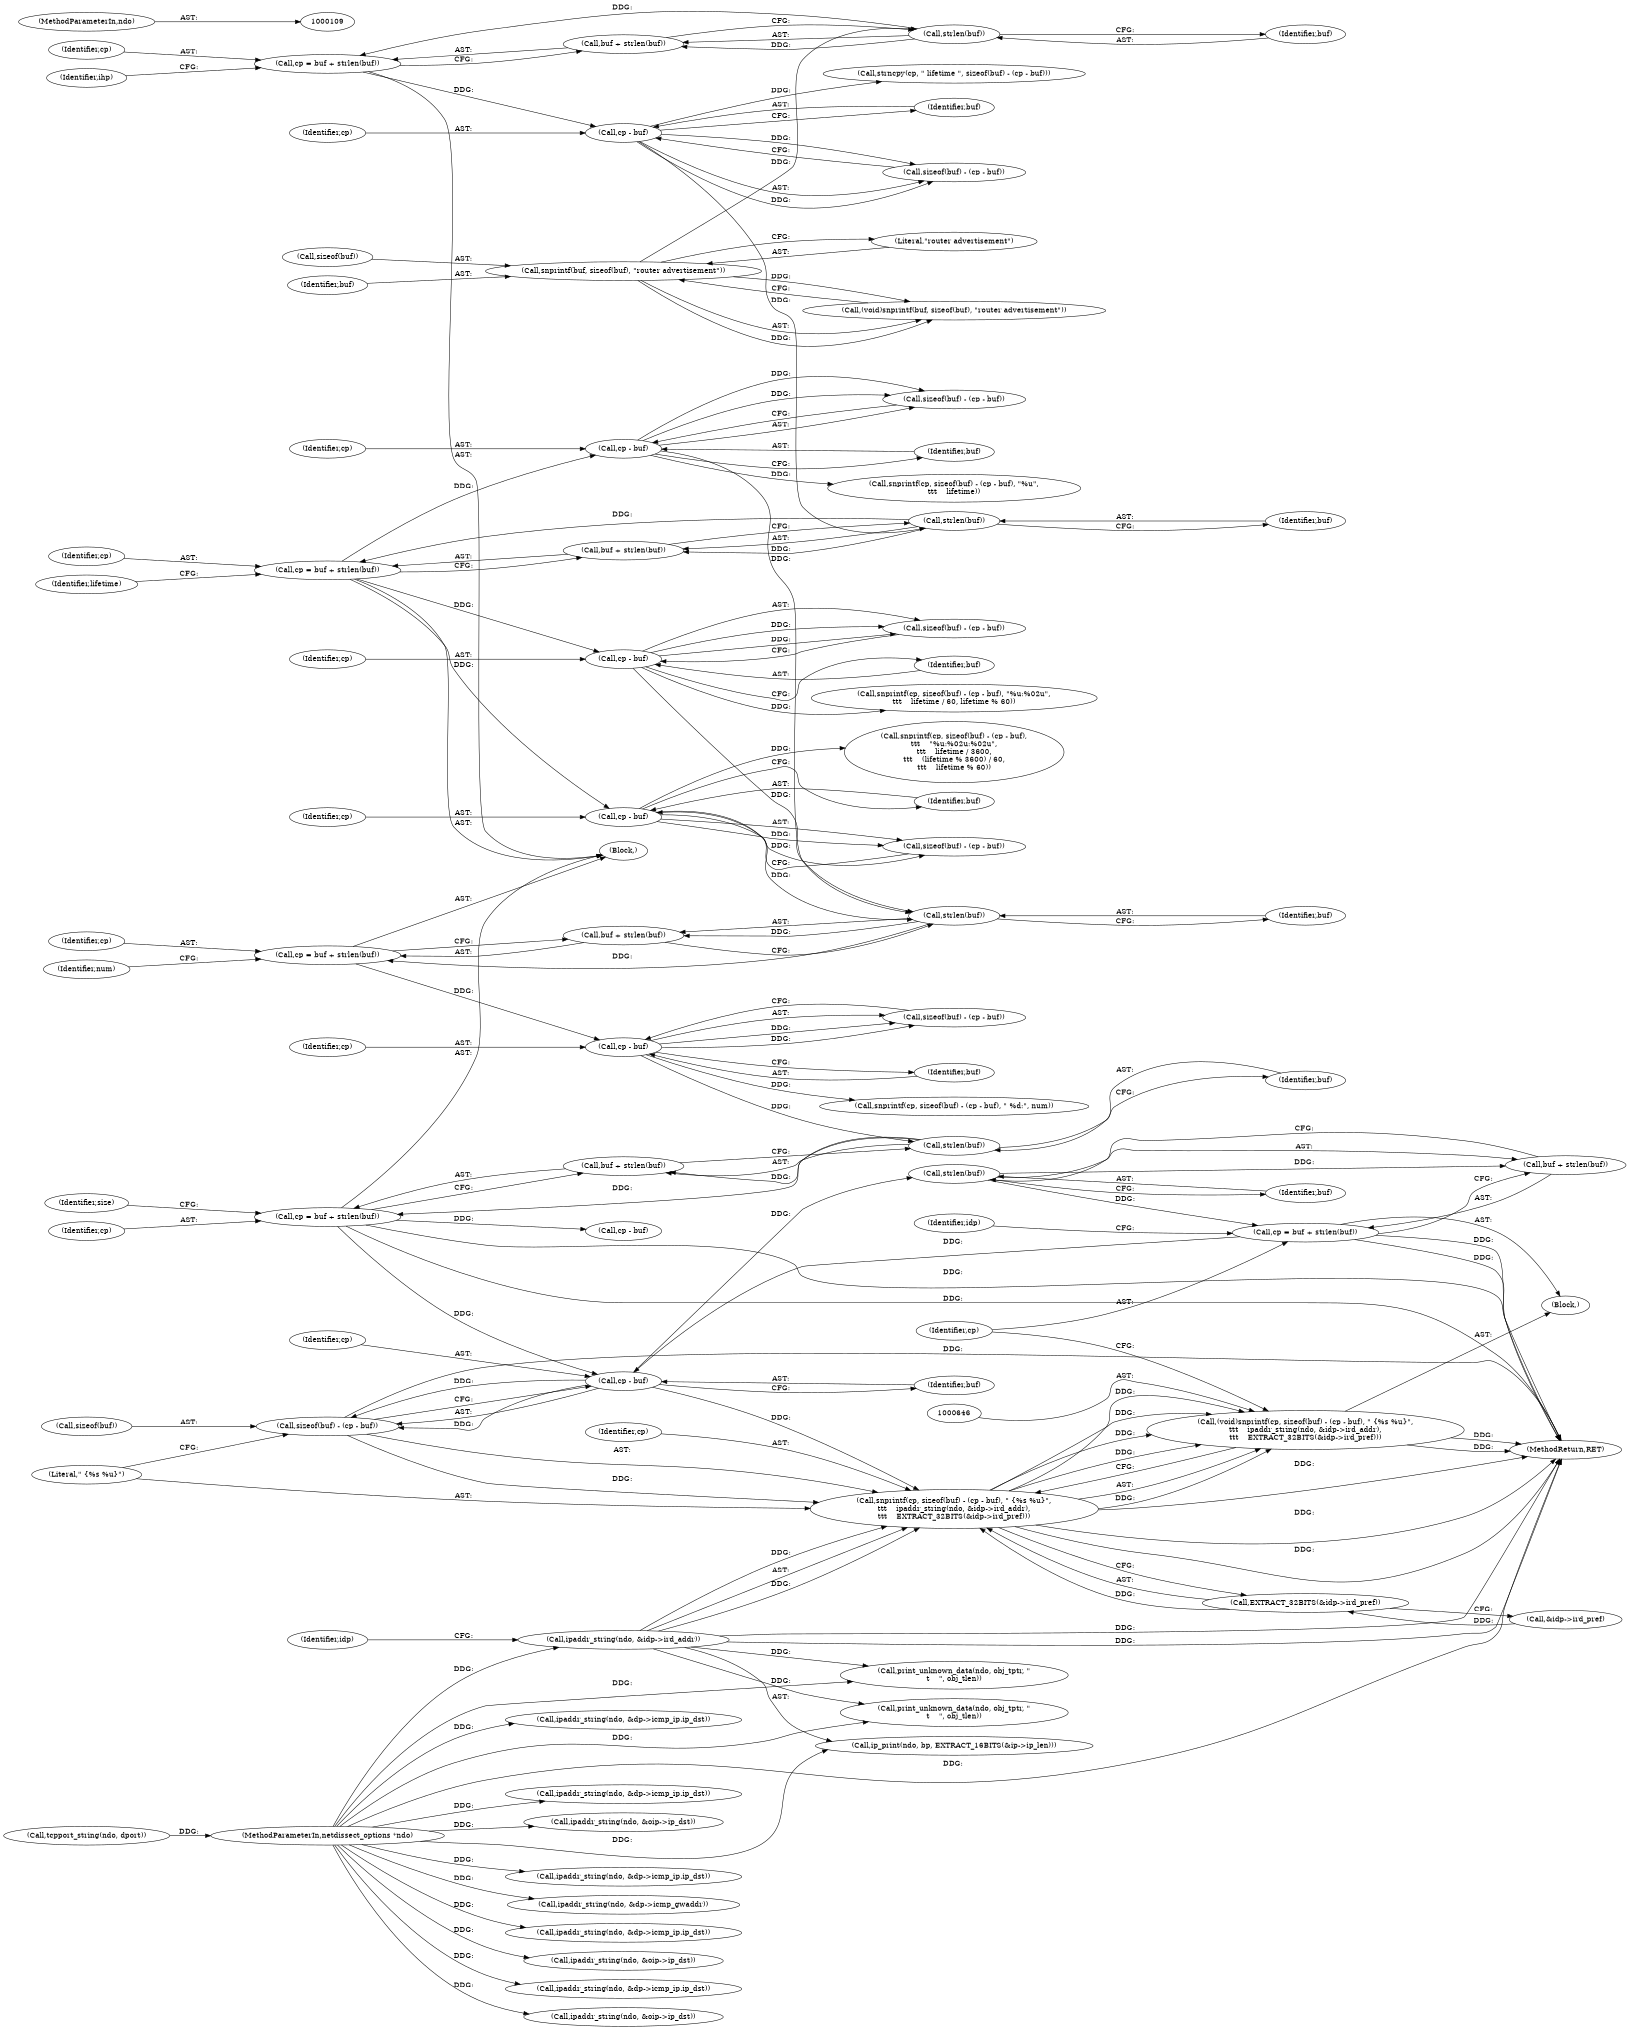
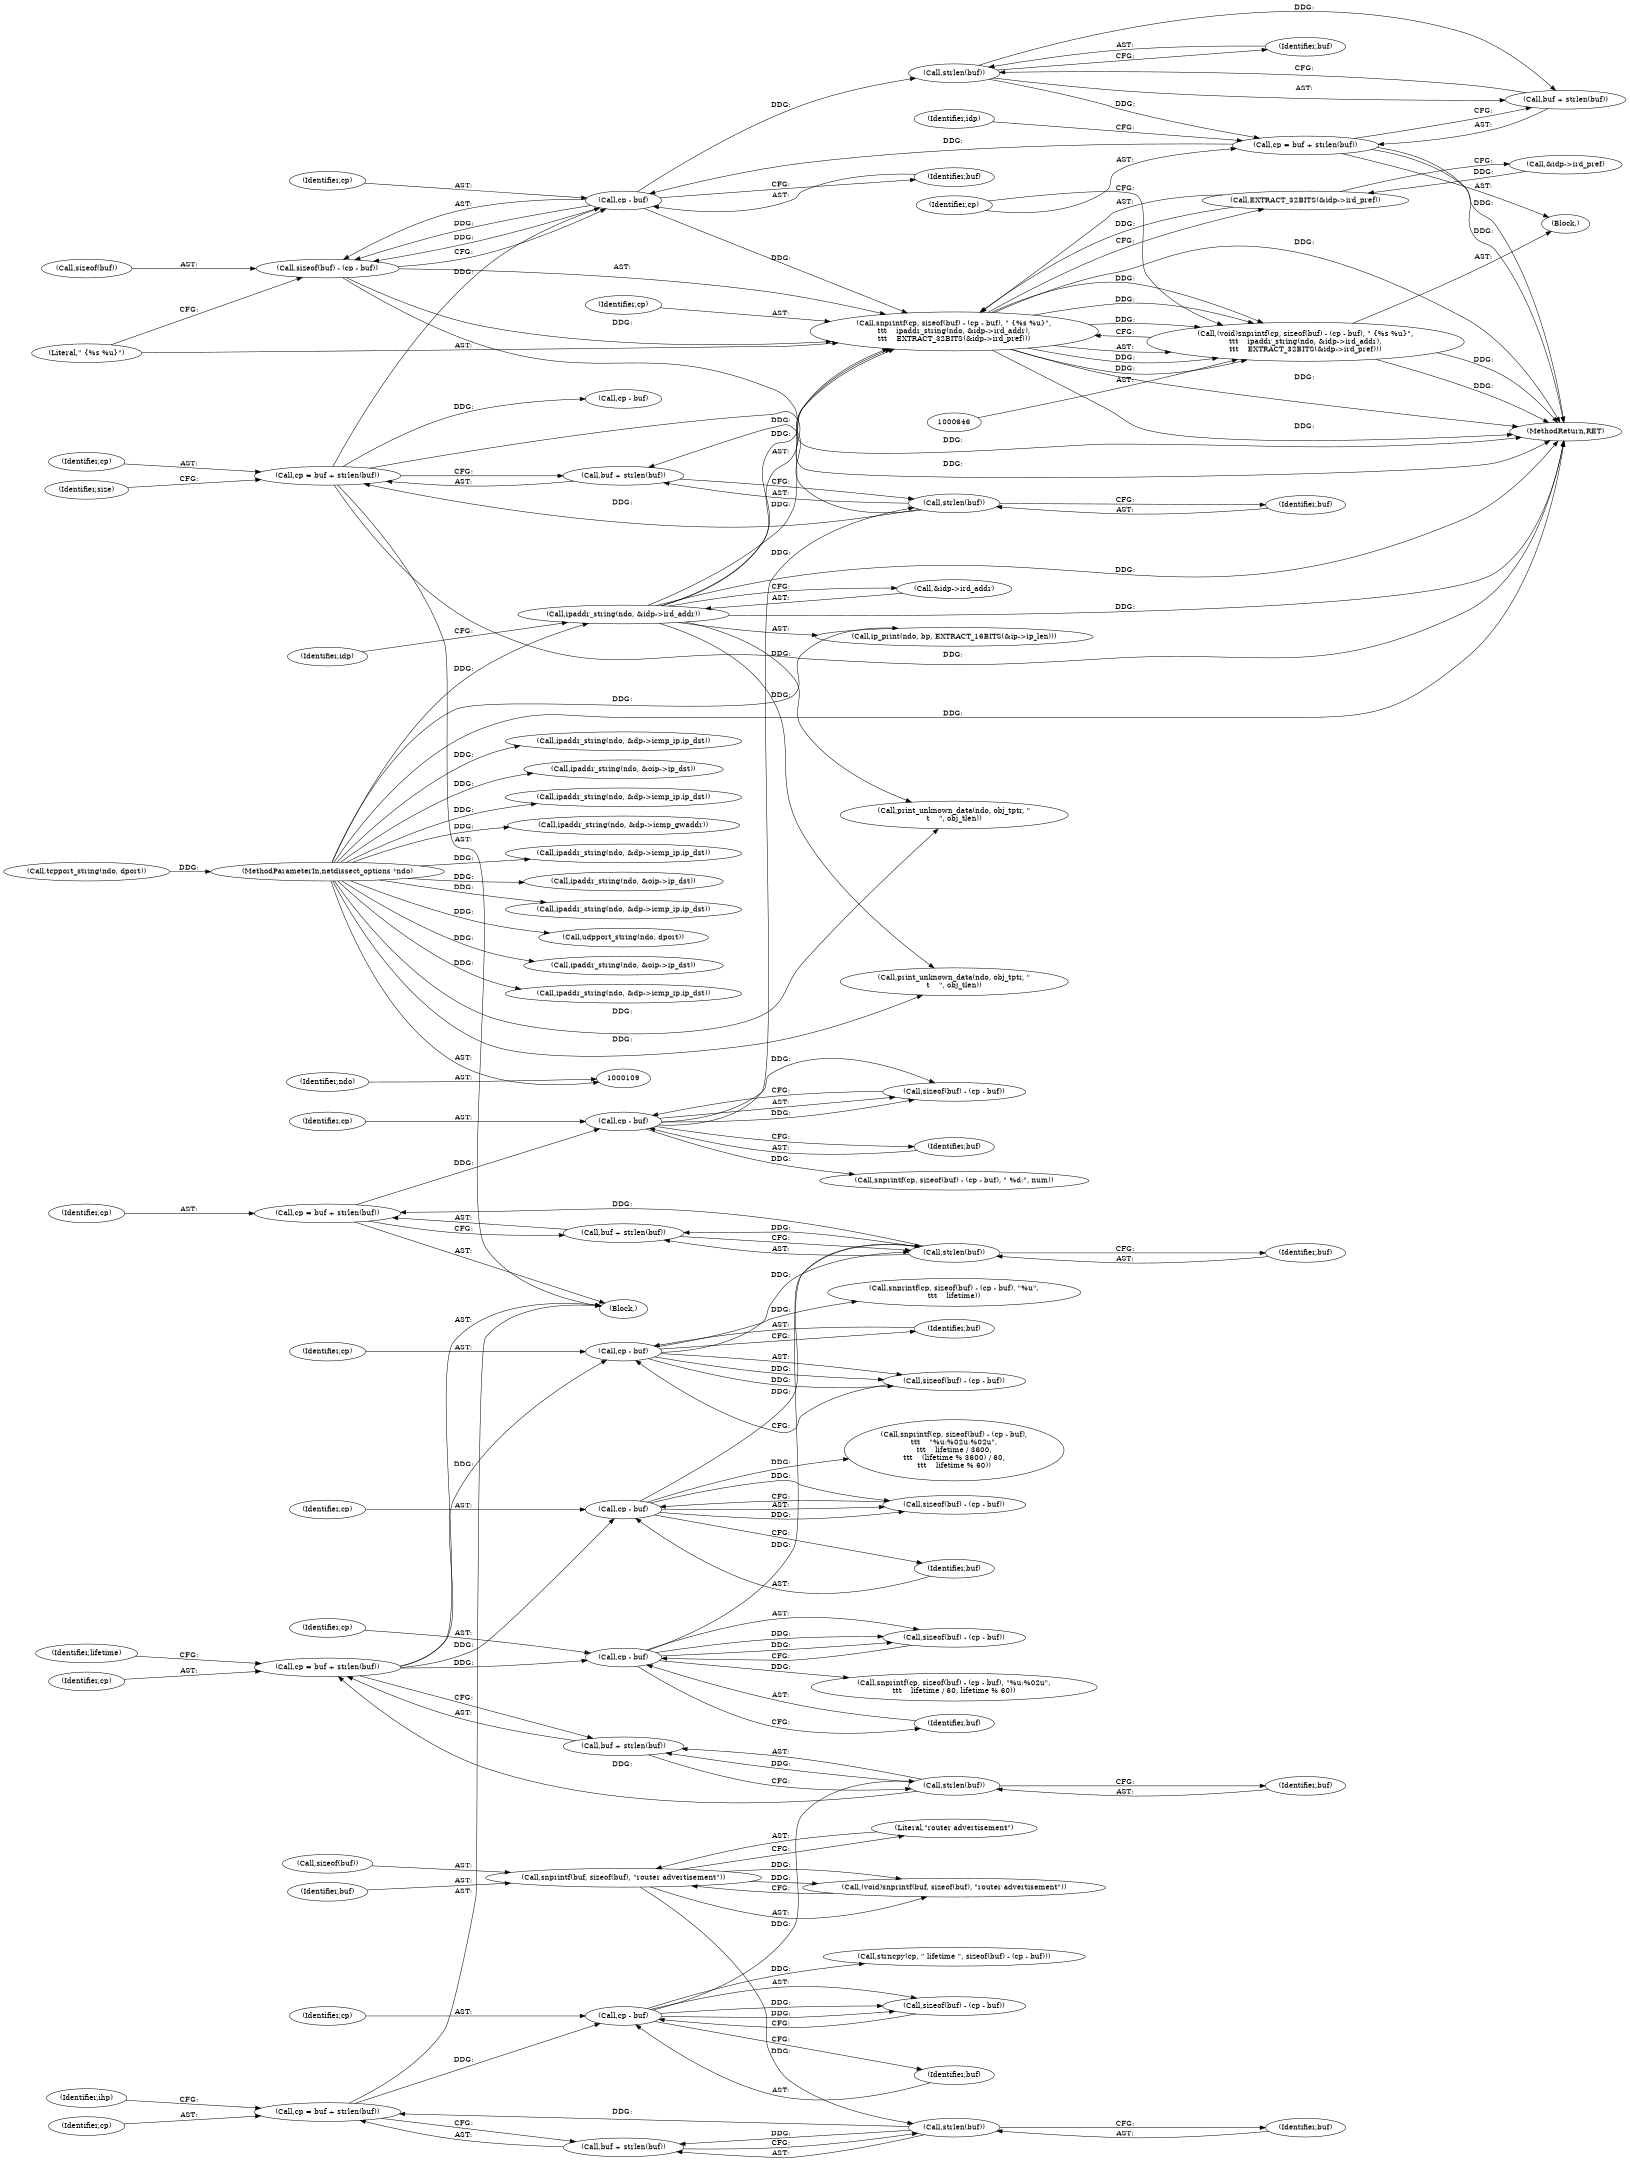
node "(MethodParameterIn,ndo)": label "(MethodParameterIn,ndo)" -> "(Identifier,ndo)"
node "(Call,&idp->ird_addr)": added
node "(Call,udpport_string(ndo, dport))": added
node "(Identifier,num)": removed
edge "(MethodParameterIn,netdissect_options *ndo)" -> "1000109": added, label "AST:"
